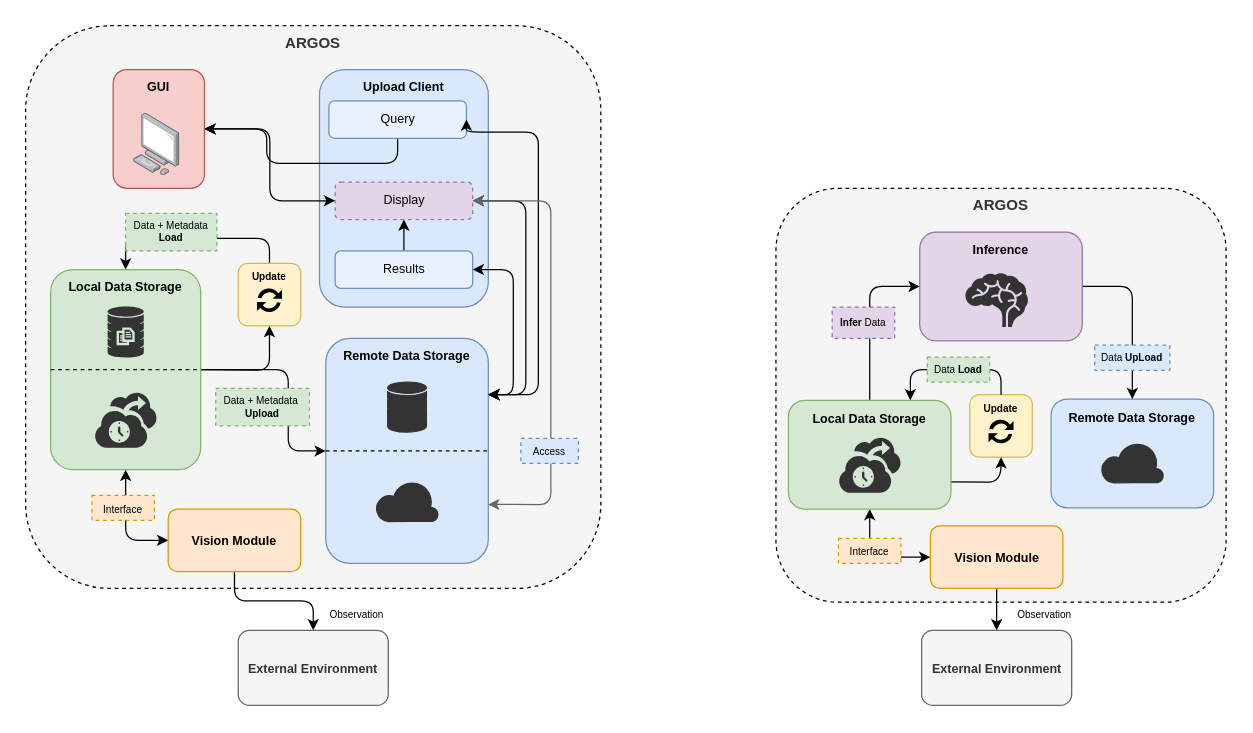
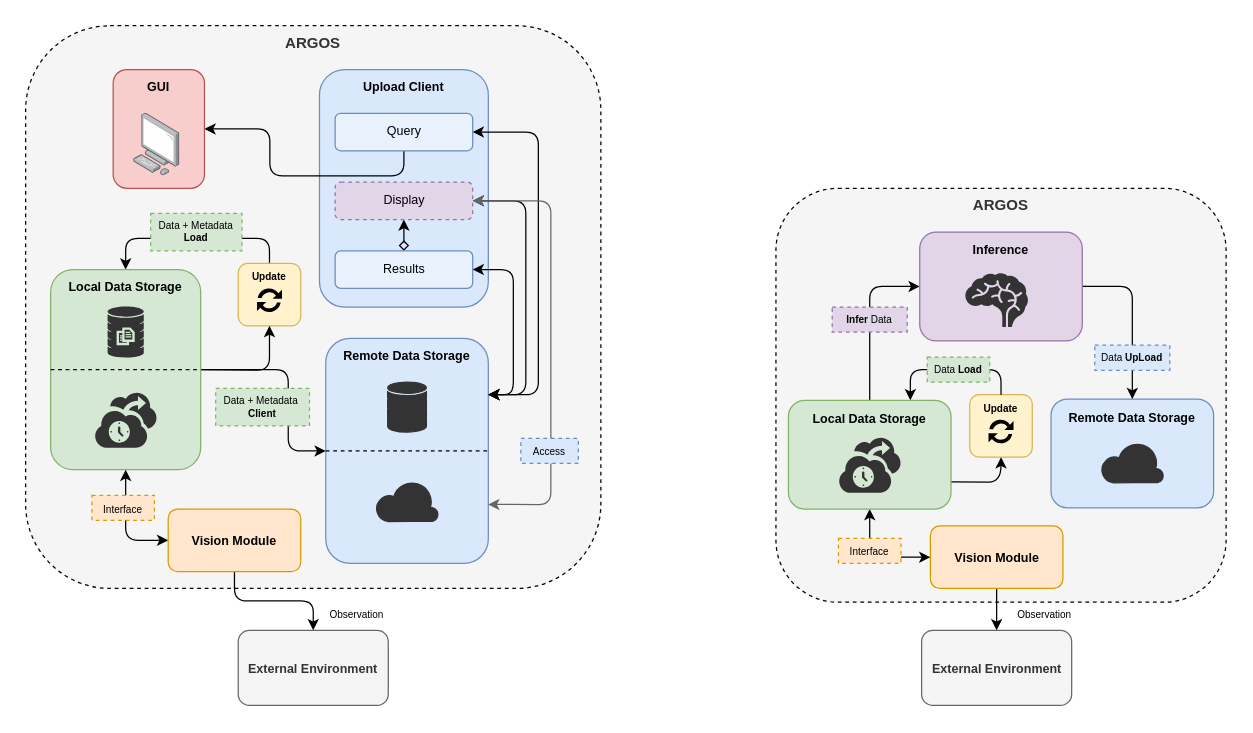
node "Query": moved (398, 119) -> (404, 132)
edge "GUI" -- "Display": removed
node "Data + Metadata Load": moved (171, 232) -> (196, 232)
edge "Results" -> "Display": arrowhead none -> diamond
node "Infer Data": size 63x31 -> 75x25
node "Data + Metadata Upload": label "Data + Metadata Upload" -> "Data + Metadata Client"
